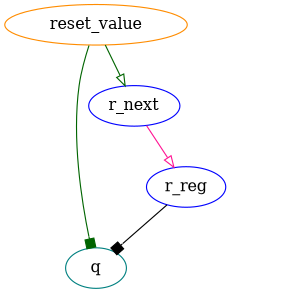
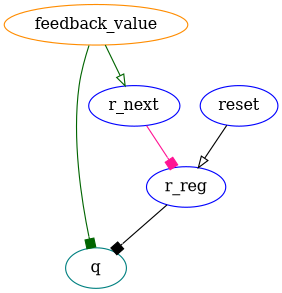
node "reset_value": label "reset_value" -> "feedback_value"
node "reset": added
edge "r_next" -> "r_reg": arrowhead onormal -> box
